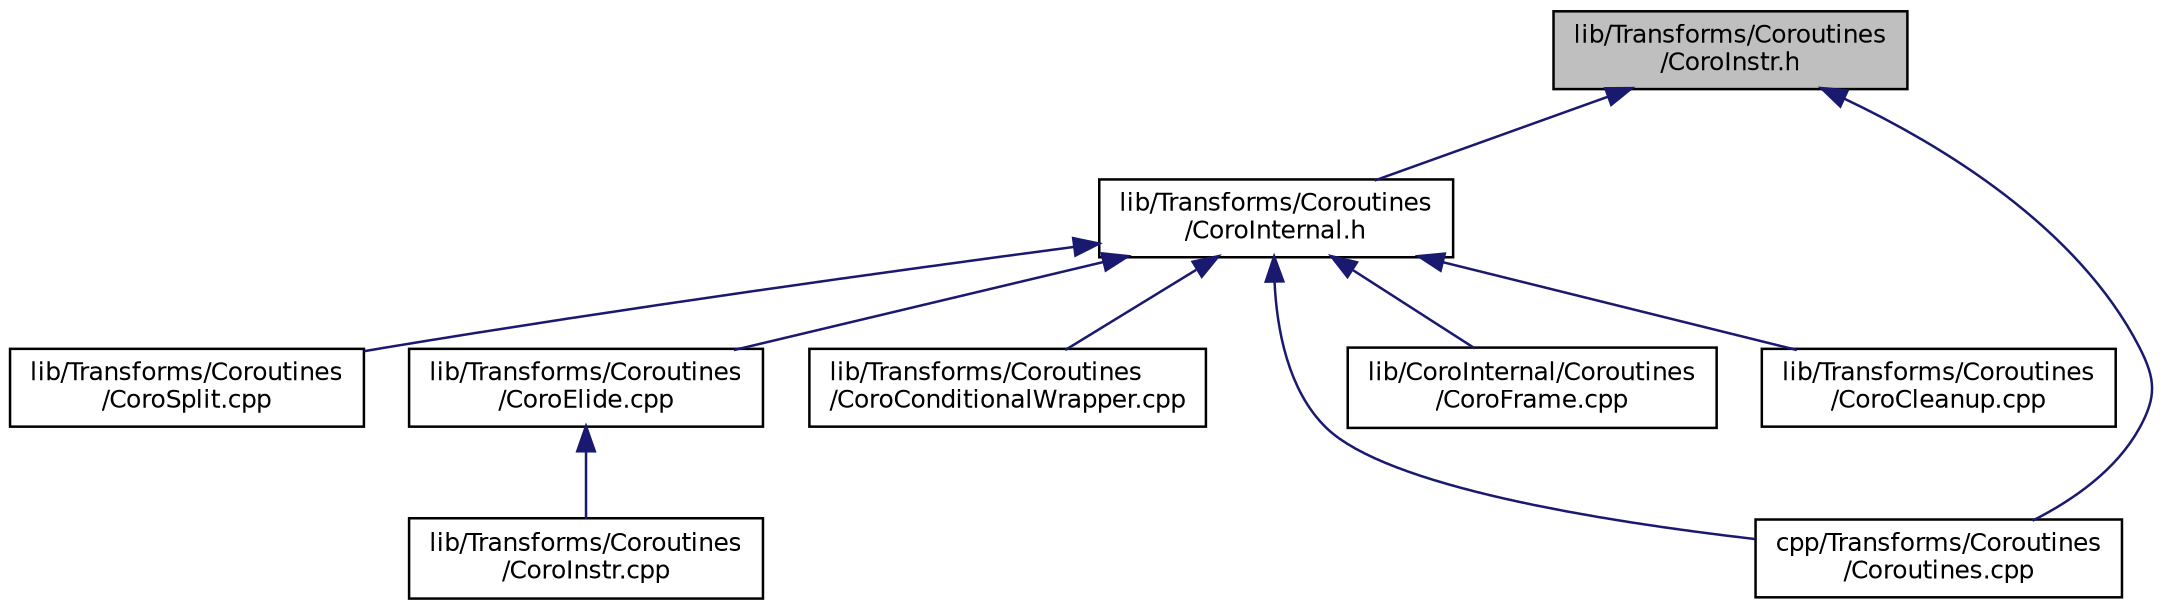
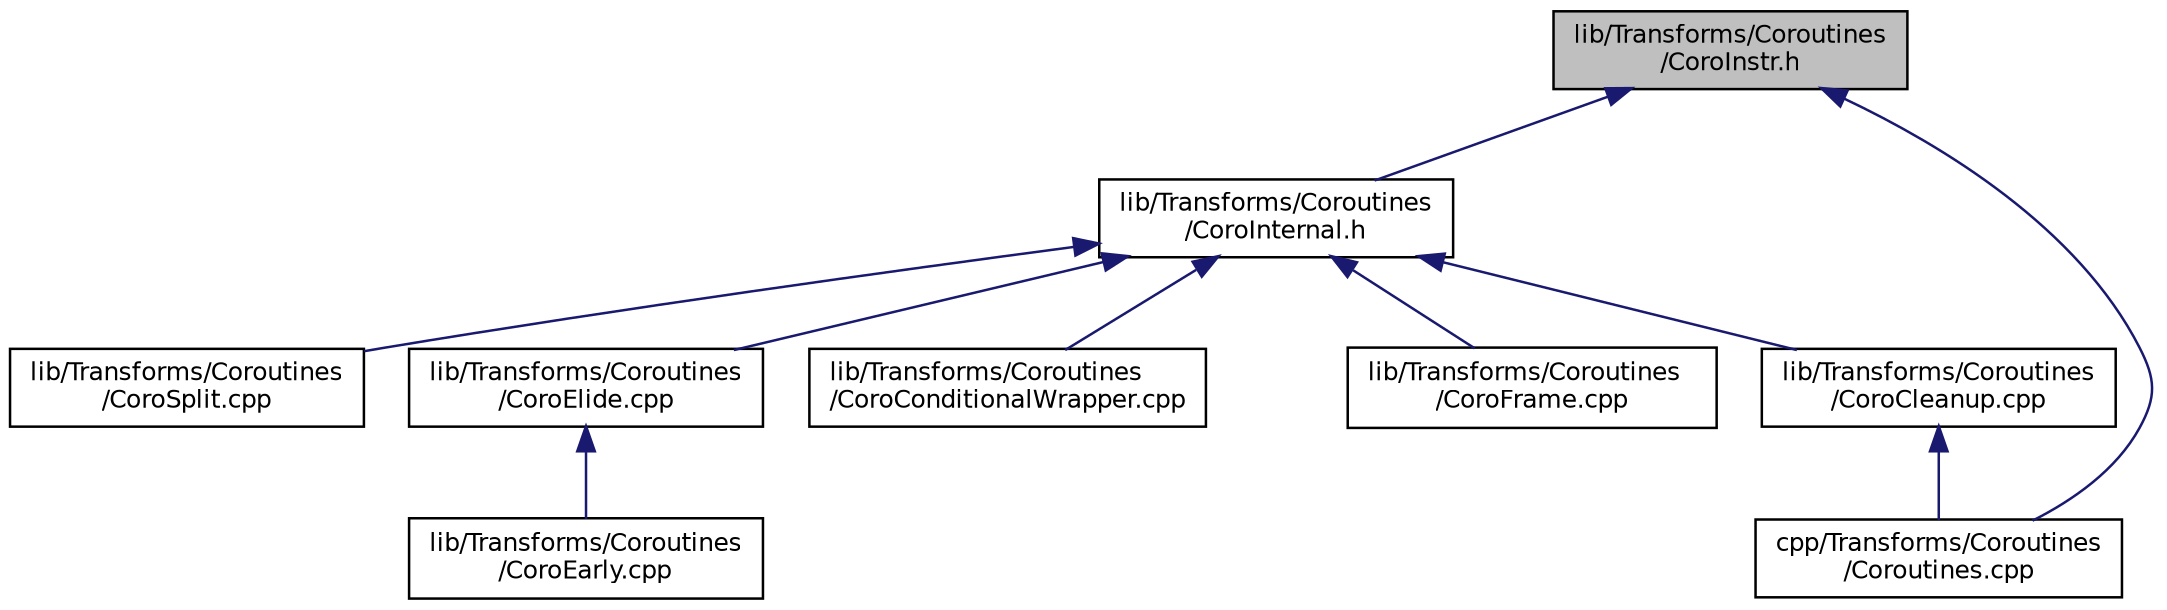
node "lib/CoroInternal/Coroutines /CoroFrame.cpp": label "lib/CoroInternal/Coroutines /CoroFrame.cpp" -> "lib/Transforms/Coroutines /CoroFrame.cpp"
edge "cpp/Transforms/Coroutines /Coroutines.cpp" -> "lib/Transforms/Coroutines /CoroInternal.h": now "cpp/Transforms/Coroutines /Coroutines.cpp" -> "lib/Transforms/Coroutines /CoroCleanup.cpp"
node "lib/Transforms/Coroutines /CoroInstr.cpp": label "lib/Transforms/Coroutines /CoroInstr.cpp" -> "lib/Transforms/Coroutines /CoroEarly.cpp"
